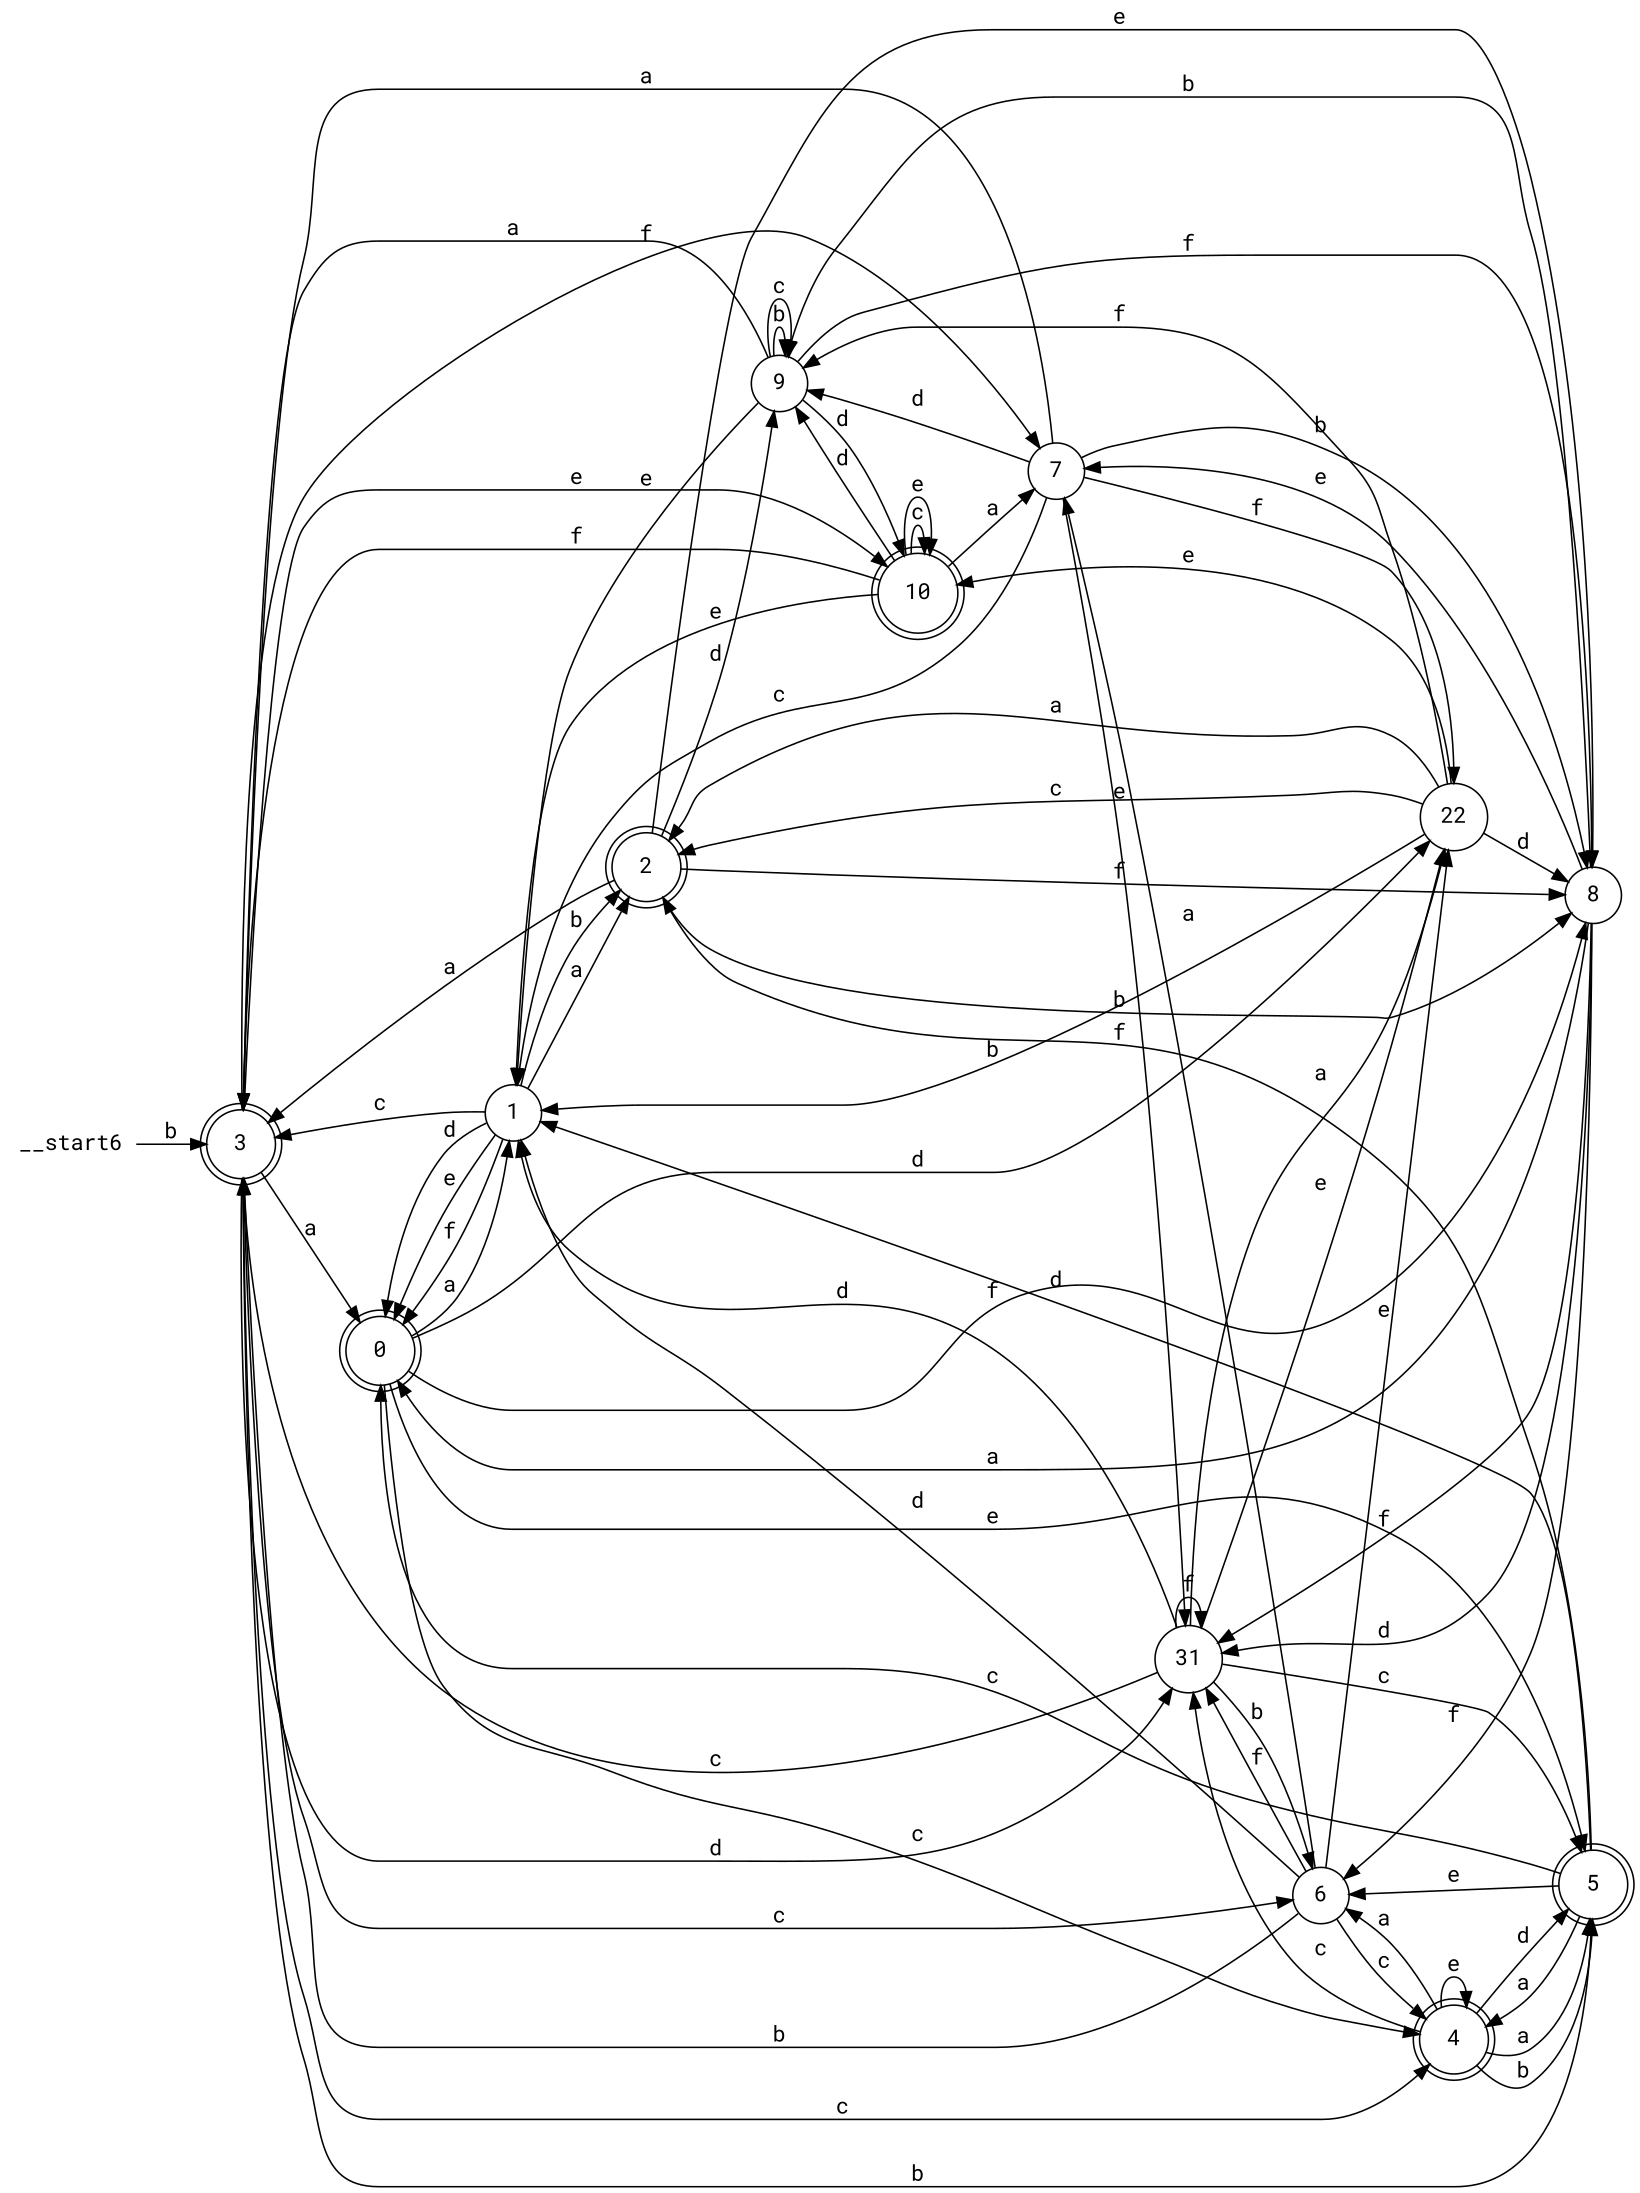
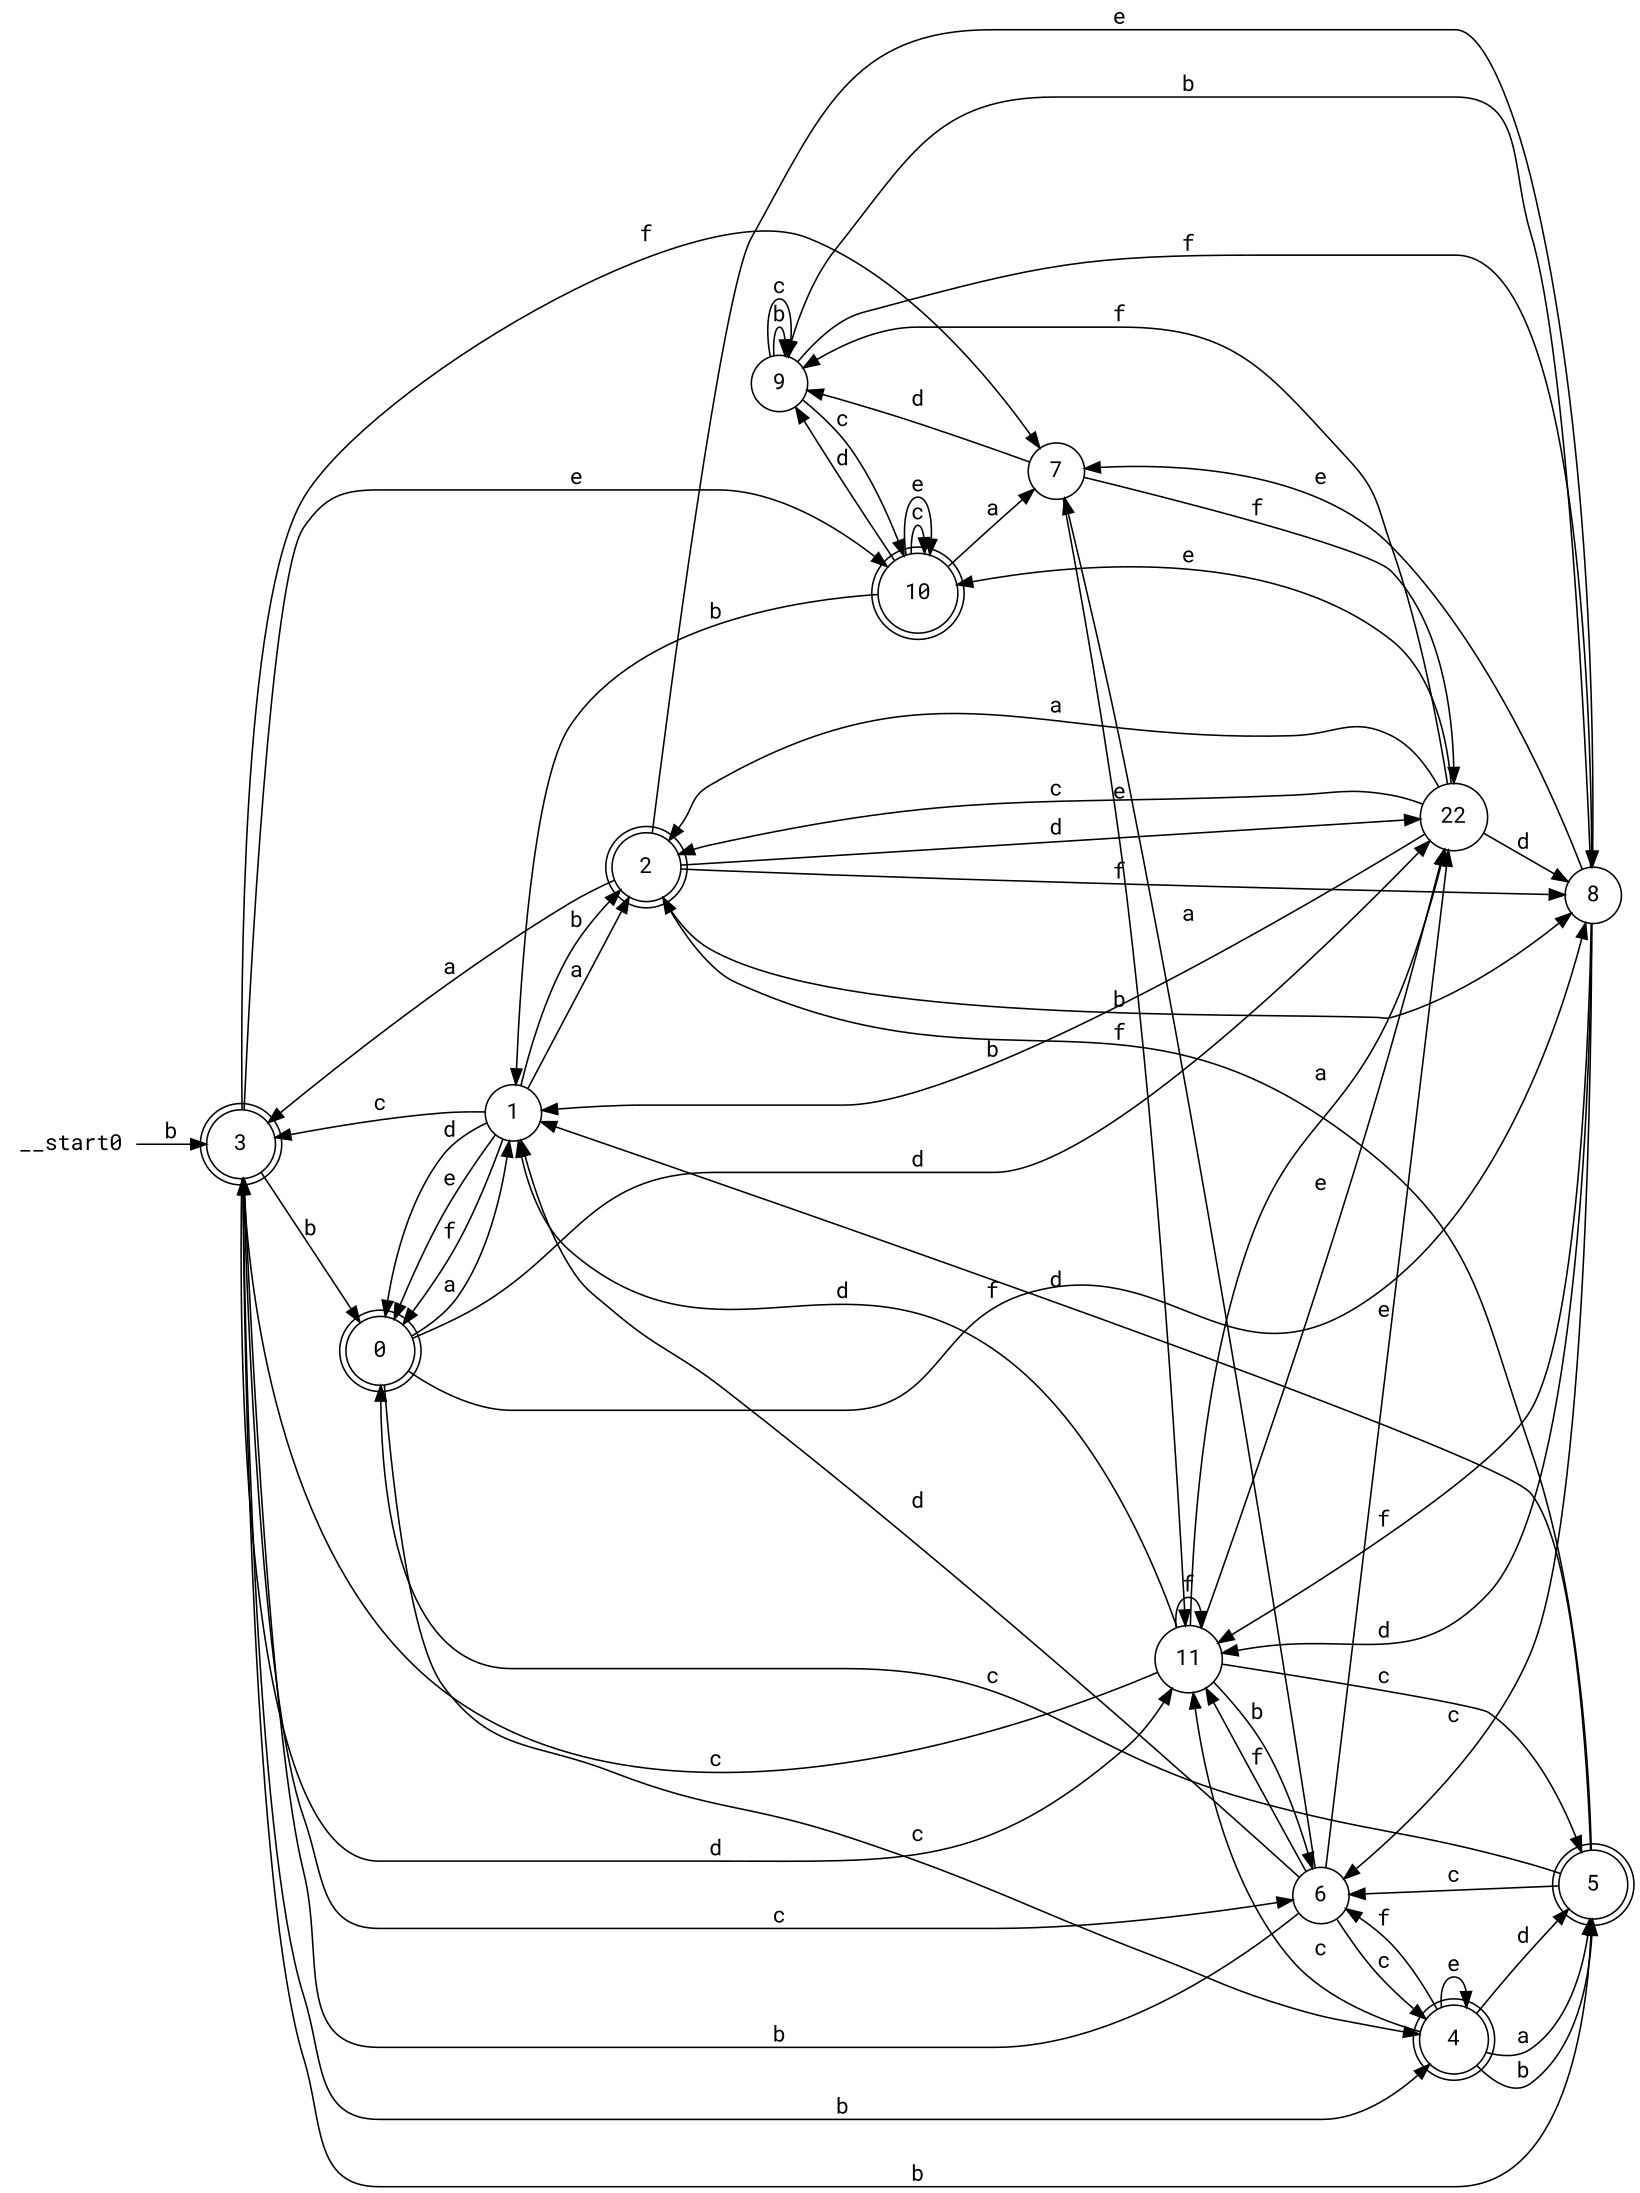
edge "7" -> "3": removed, label "a"
edge "9" -> "3": removed, label "a"
edge "9" -> "10": label "d" -> "c"
edge "7" -> "8": removed, label "b"
edge "10" -> "3": removed, label "f"
edge "10" -> "1": label "e" -> "b"
edge "2" -> "9": now "2" -> "22"
edge "9" -> "1": removed, label "e"
edge "7" -> "1": removed, label "c"
node "__start6": label "__start6" -> "__start0"
edge "3" -> "0": label "a" -> "b"
edge "8" -> "0": removed, label "a"
edge "0" -> "5": removed, label "e"
node "31": label "31" -> "11"
edge "8" -> "6": label "f" -> "c"
edge "5" -> "6": label "e" -> "c"
edge "4" -> "6": label "a" -> "f"
edge "5" -> "4": removed, label "a"
edge "3" -> "4": label "c" -> "b"
